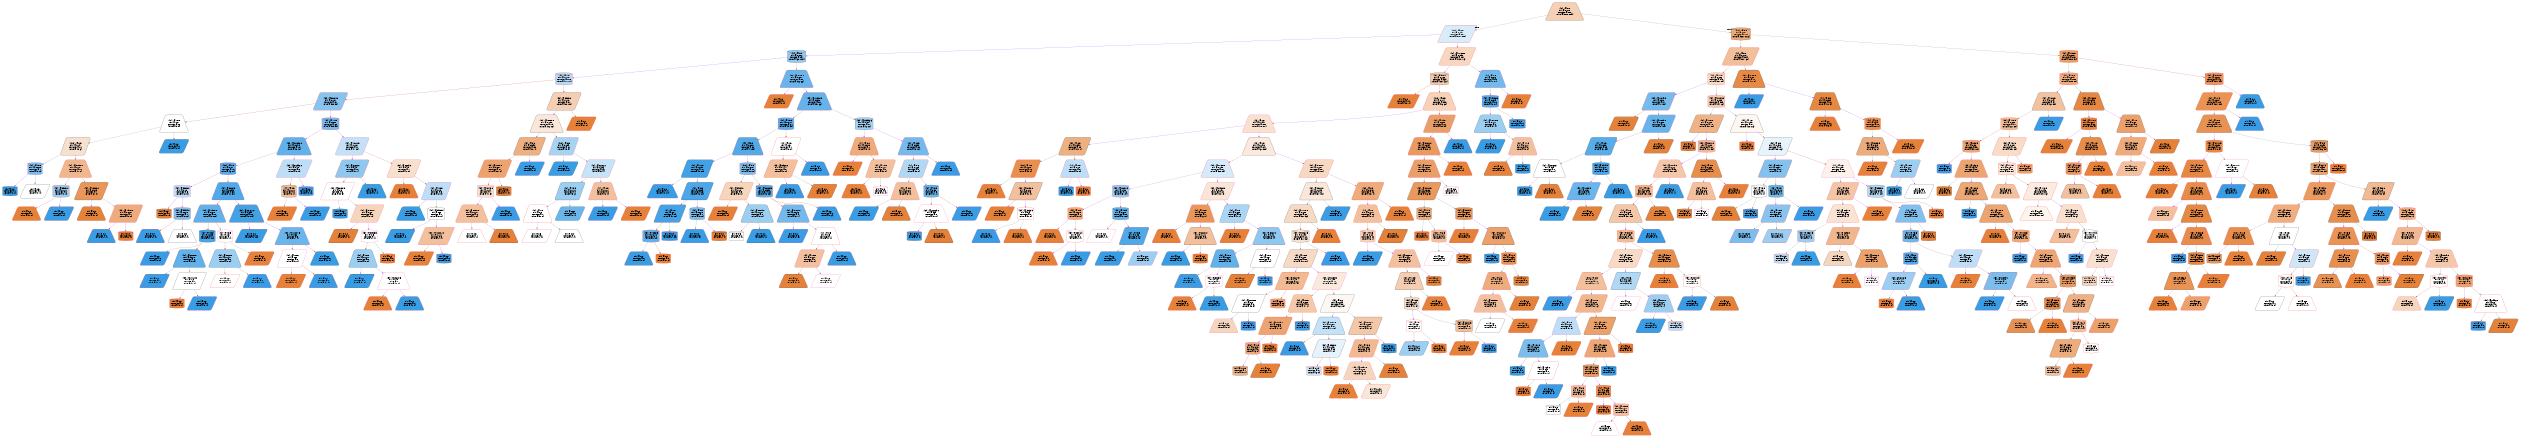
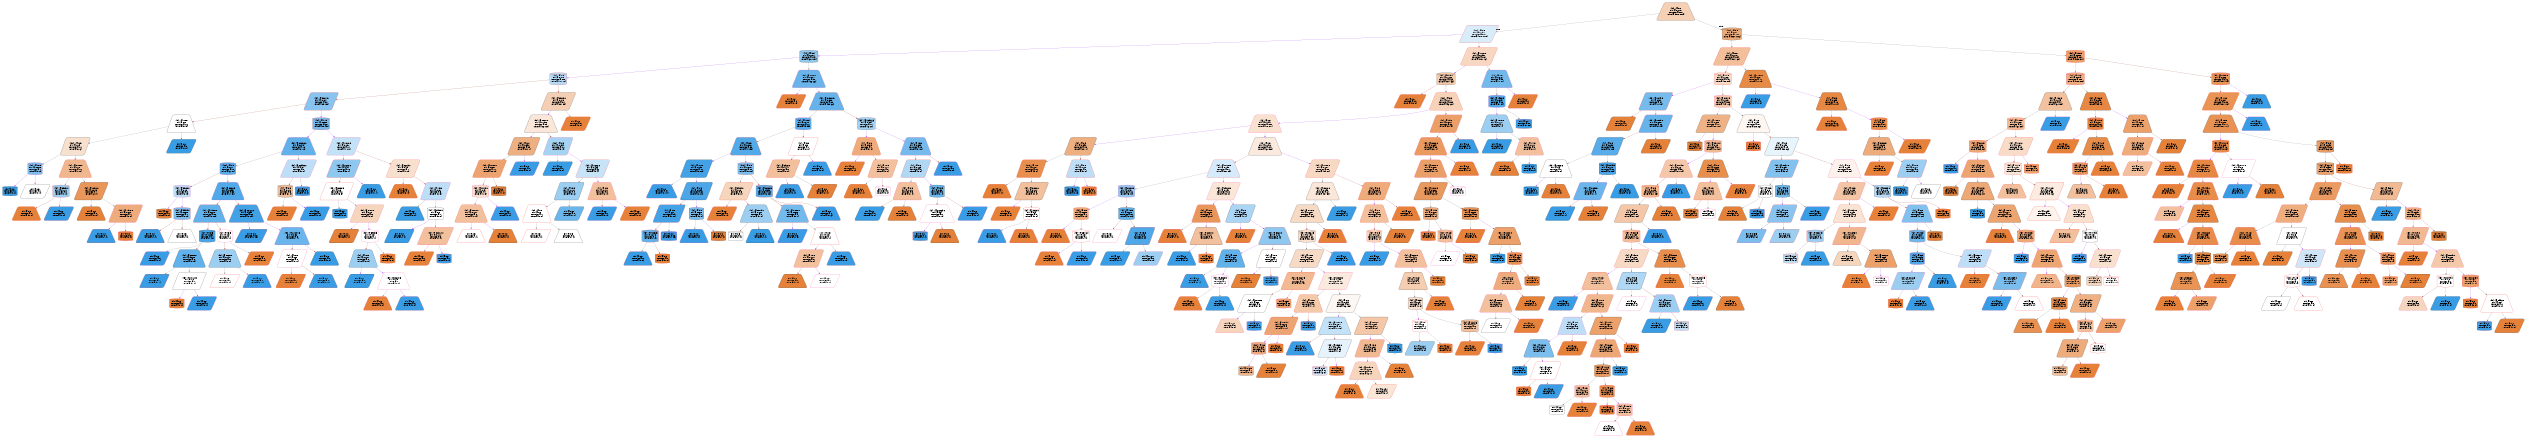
node "X[4] <= 0.5 gini = 0.459 samples = 42 value = [27, 15]": shape trapezium -> parallelogram
